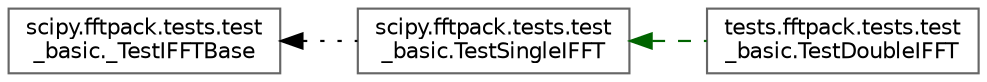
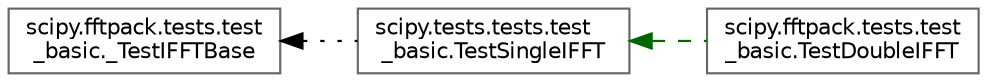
node "scipy.fftpack.tests.test _basic.TestSingleIFFT": label "scipy.fftpack.tests.test _basic.TestSingleIFFT" -> "scipy.tests.tests.test _basic.TestSingleIFFT"
node "tests.fftpack.tests.test _basic.TestDoubleIFFT": label "tests.fftpack.tests.test _basic.TestDoubleIFFT" -> "scipy.fftpack.tests.test _basic.TestDoubleIFFT"
